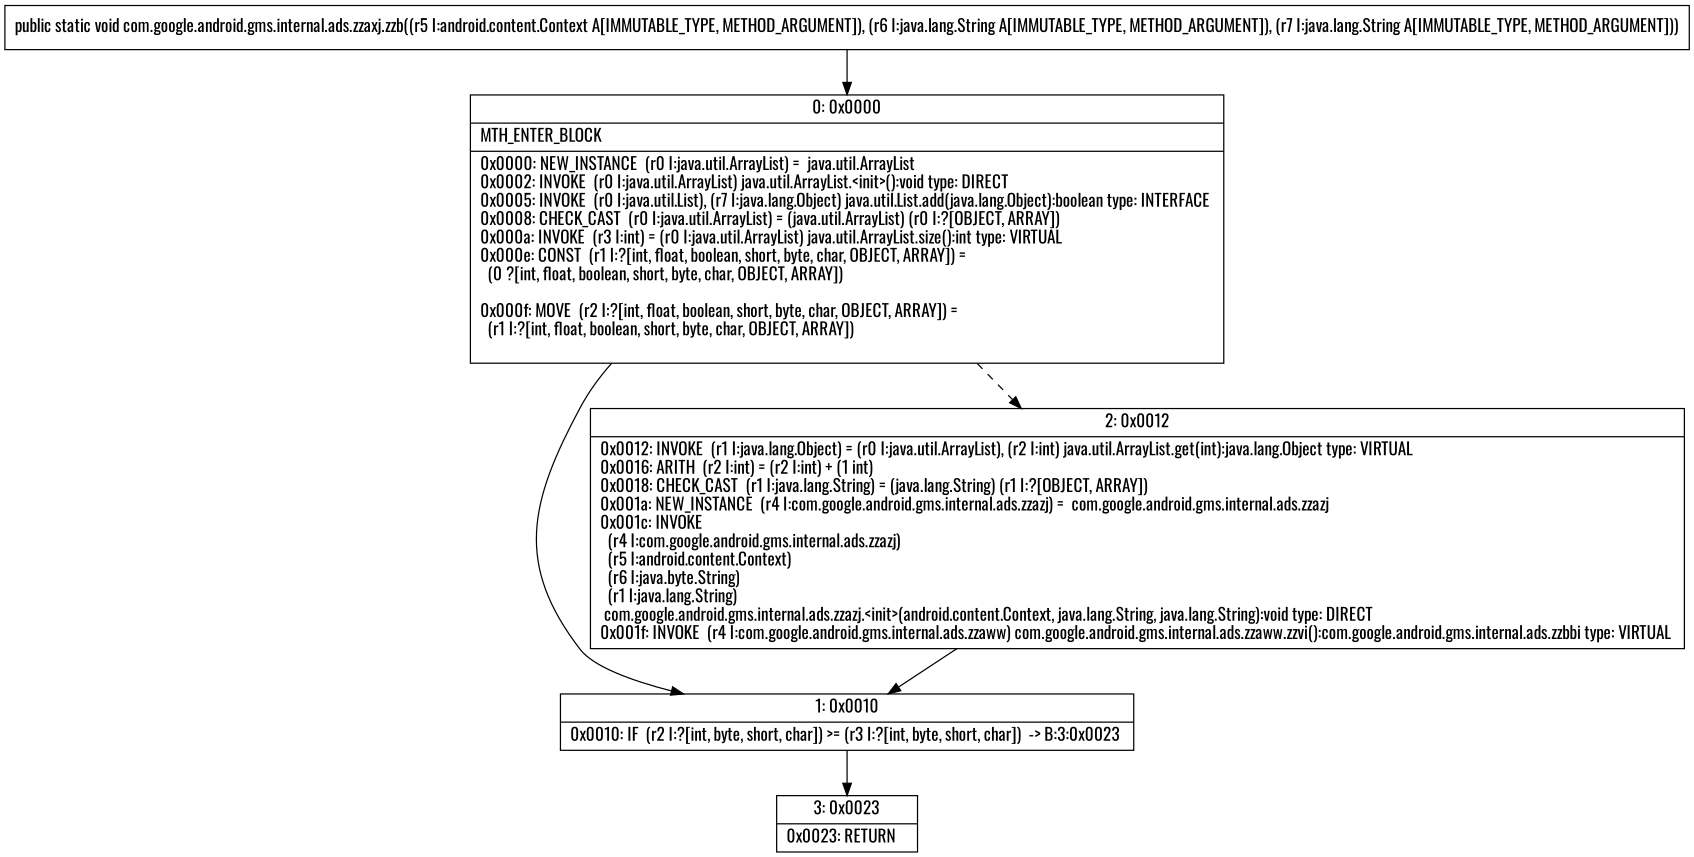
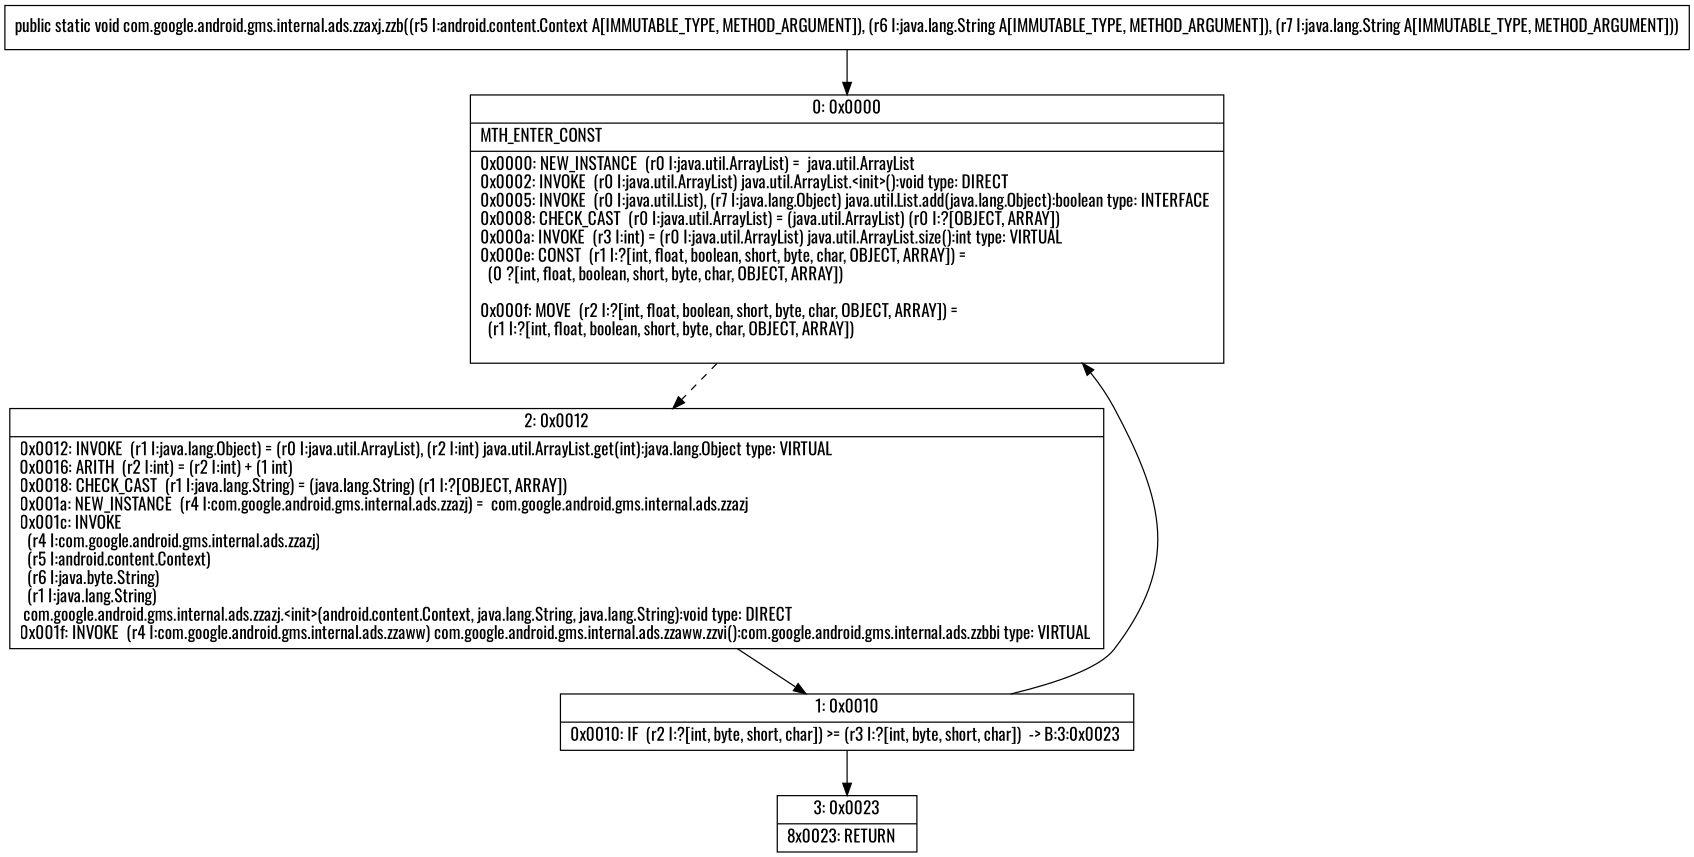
node "0: 0x0000": text "MTH_ENTER_BLOCK" -> "MTH_ENTER_CONST"
edge "0: 0x0000" -> "1: 0x0010": reversed
node "3: 0x0023": text "0x0023: RETURN" -> "8x0023: RETURN"
